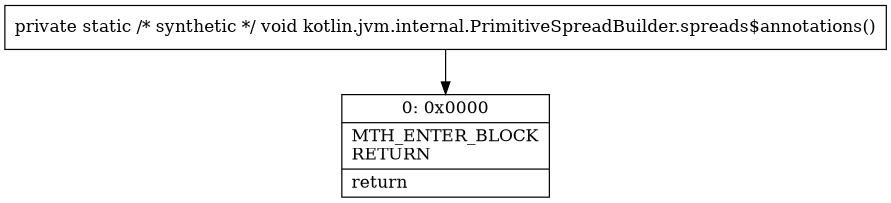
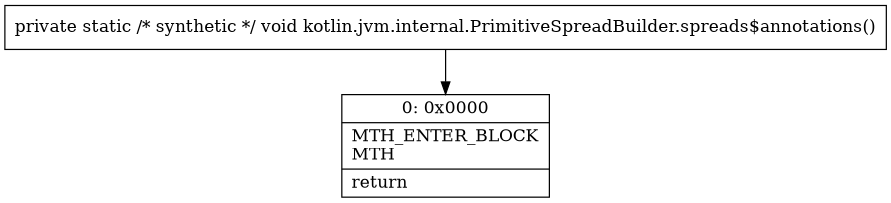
node "0: 0x0000": text "RETURN" -> "MTH"
